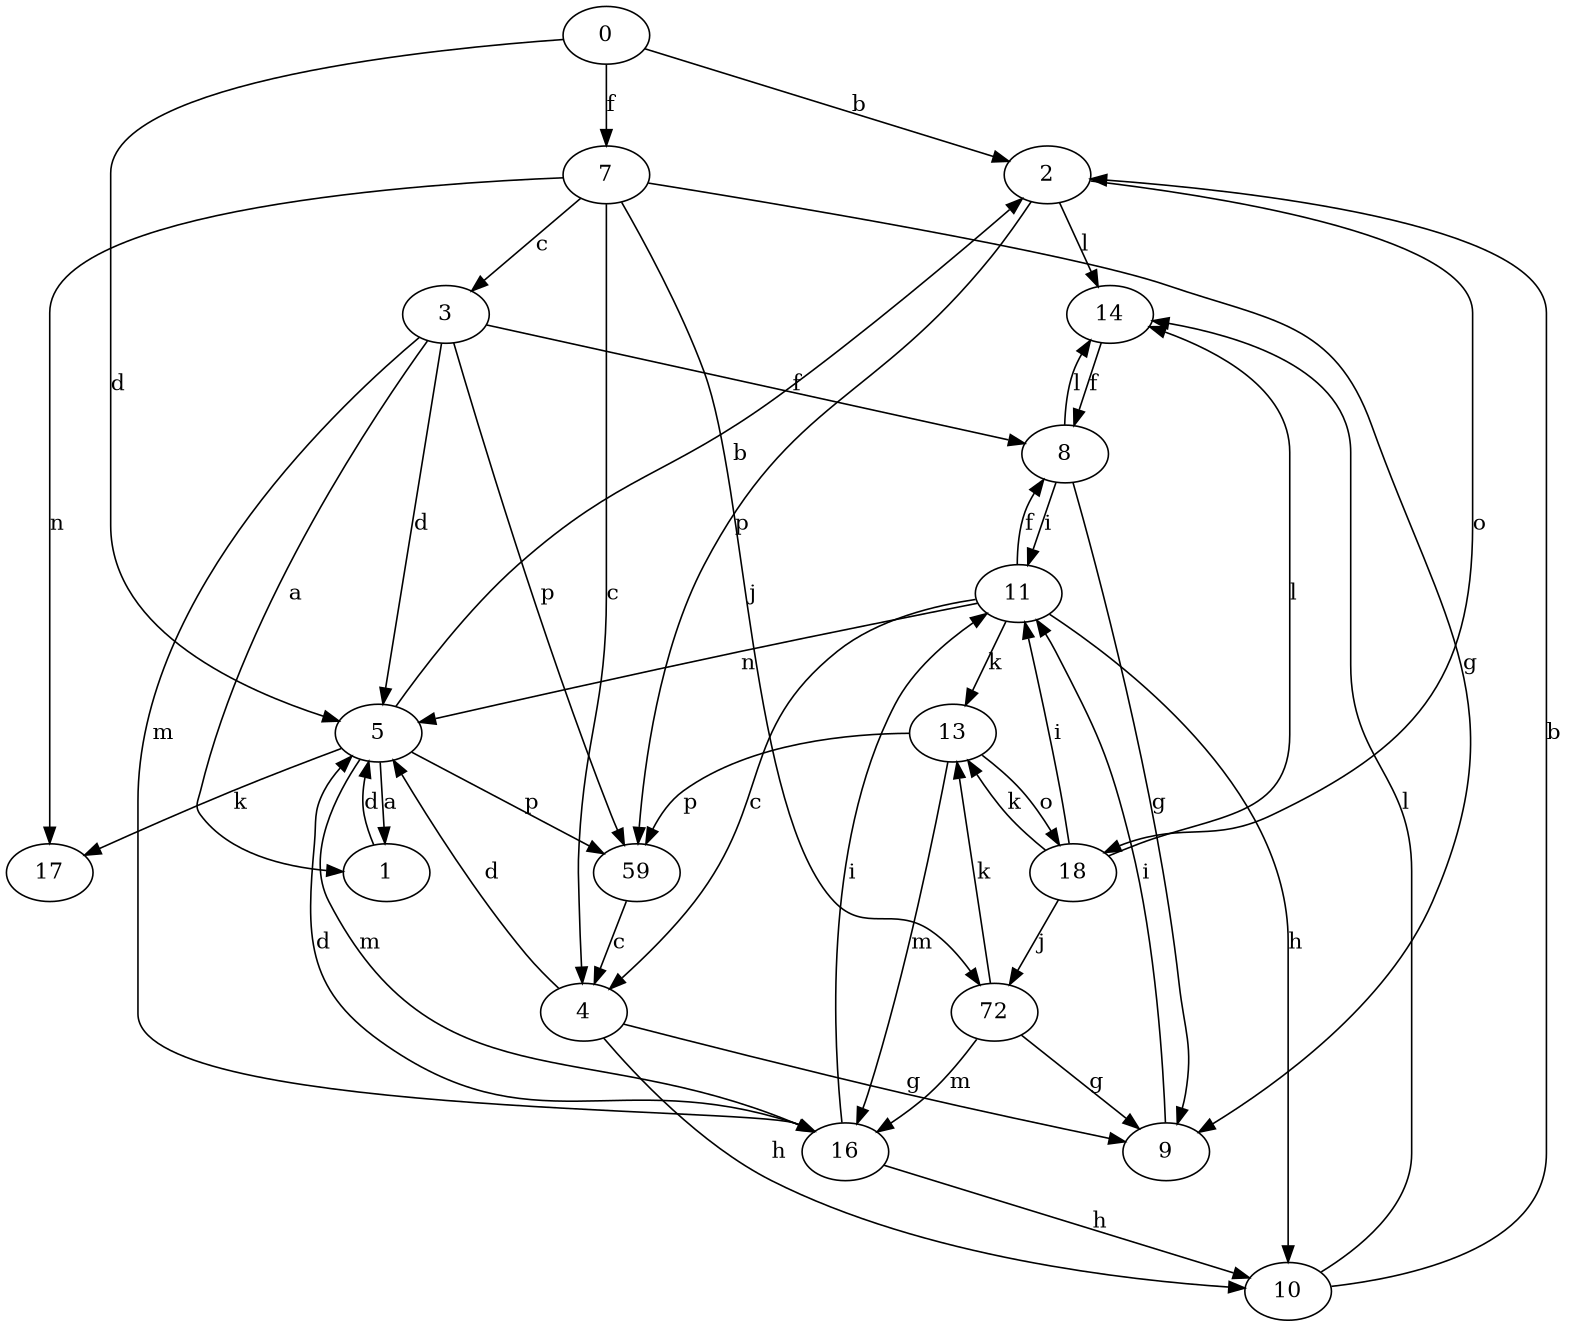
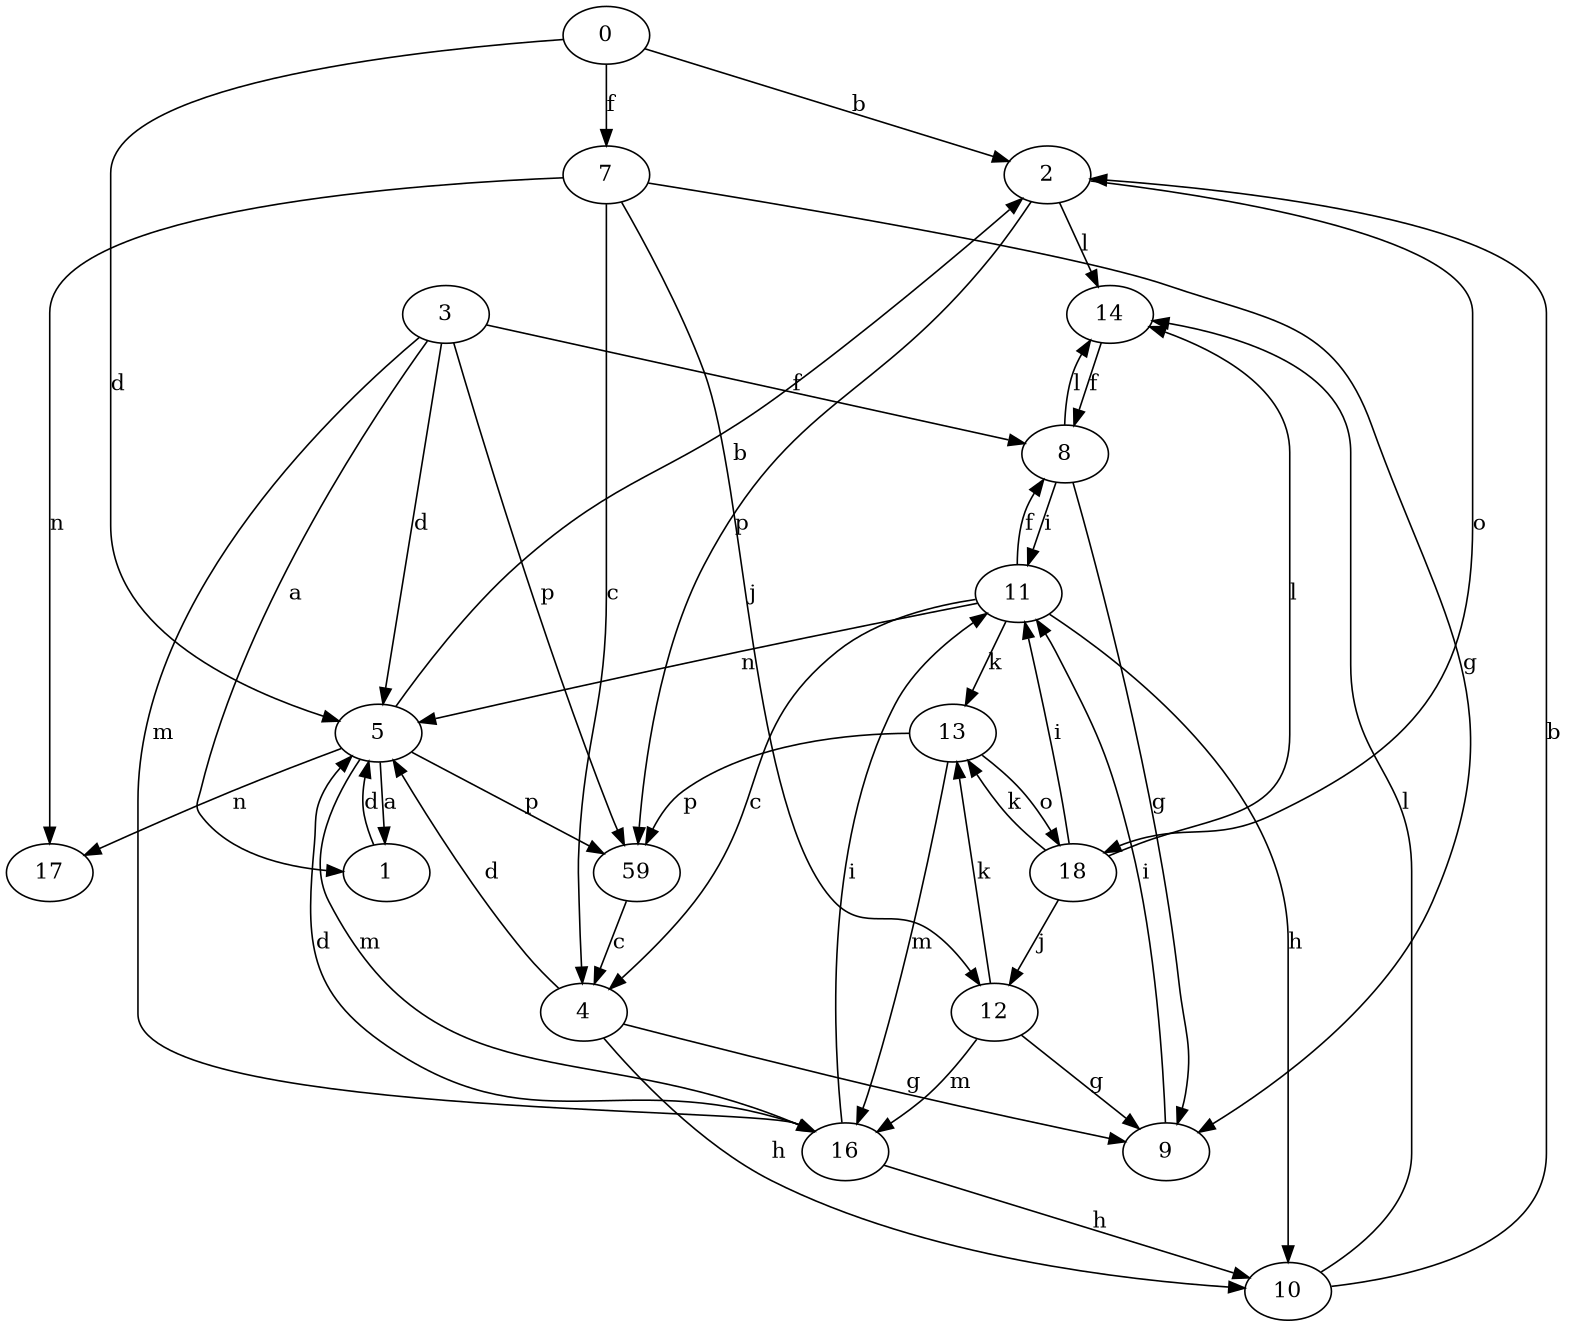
edge "7" -> "3": removed, label "c"
edge "5" -> "17": label "k" -> "n"
node "72": label "72" -> "12"
